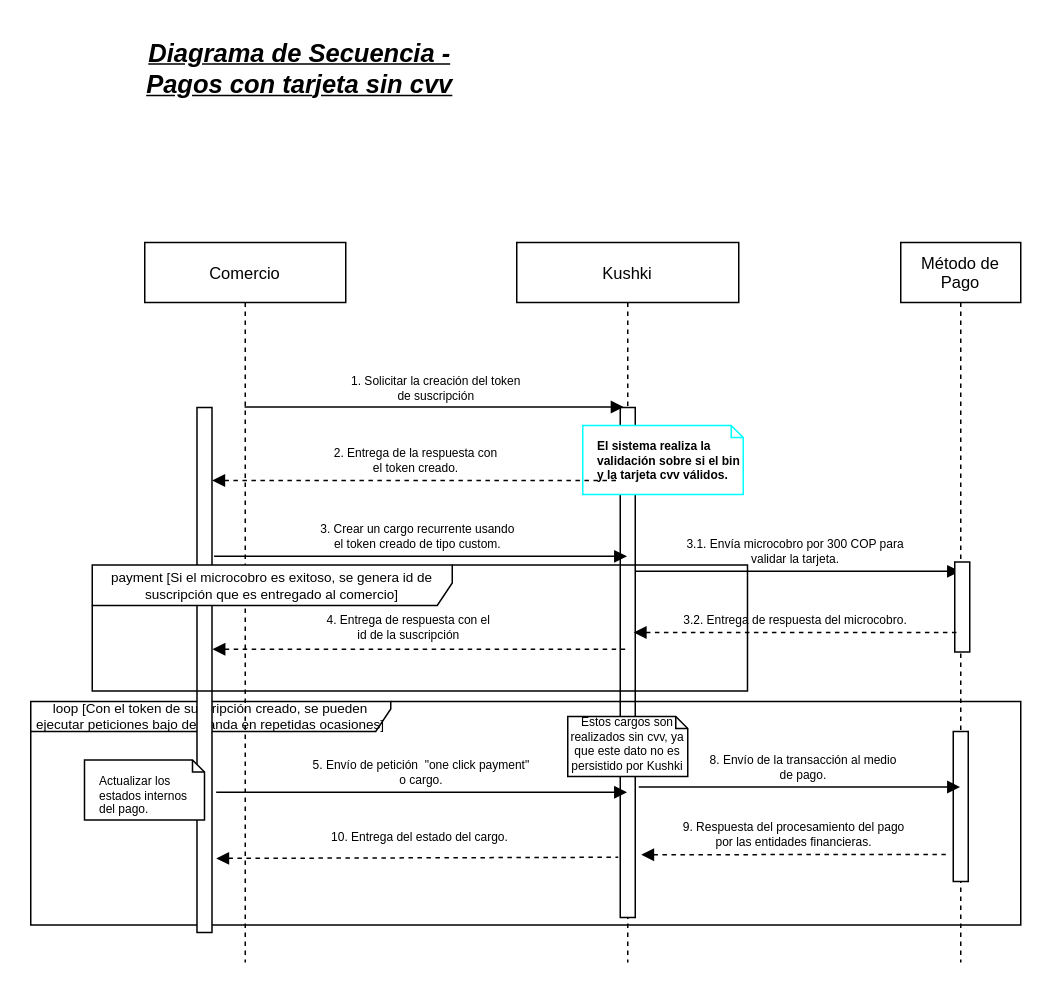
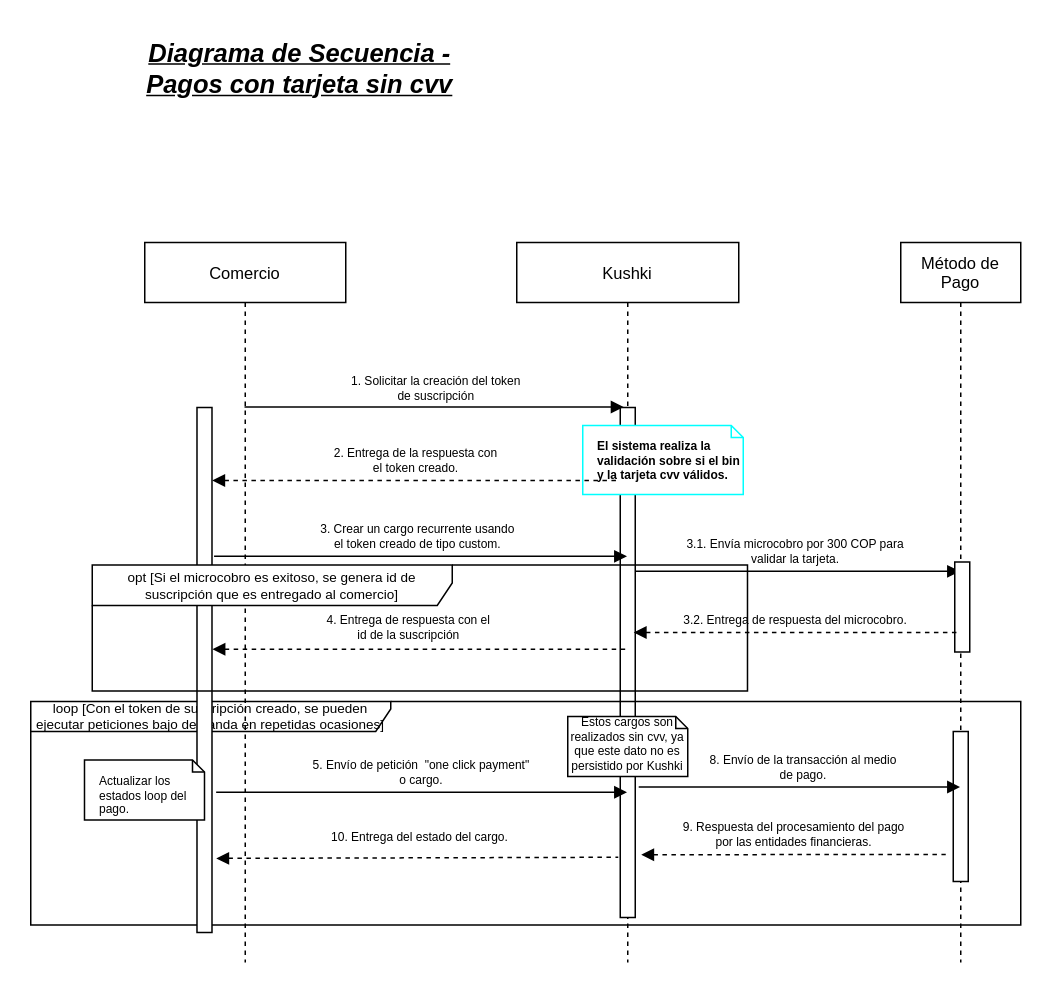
node "payment [Si el microcobro es exitoso, se genera id de suscripción que es entregado al comercio]": label "payment [Si el microcobro es exitoso, se genera id de suscripción que es entregado al comercio]" -> "opt [Si el microcobro es exitoso, se genera id de suscripción que es entregado al comercio]"
node "Actualizar los estados internos del pago.": label "Actualizar los estados internos del pago." -> "Actualizar los estados loop del pago."
